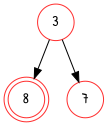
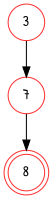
edge "3" -> "8": now "7" -> "8"
